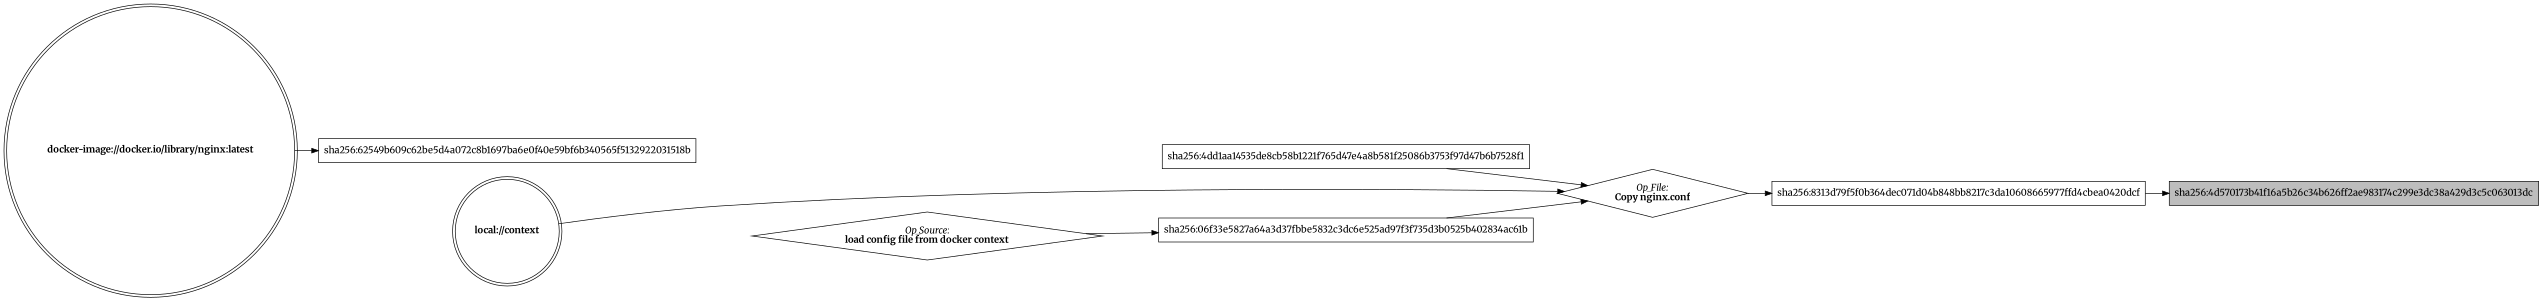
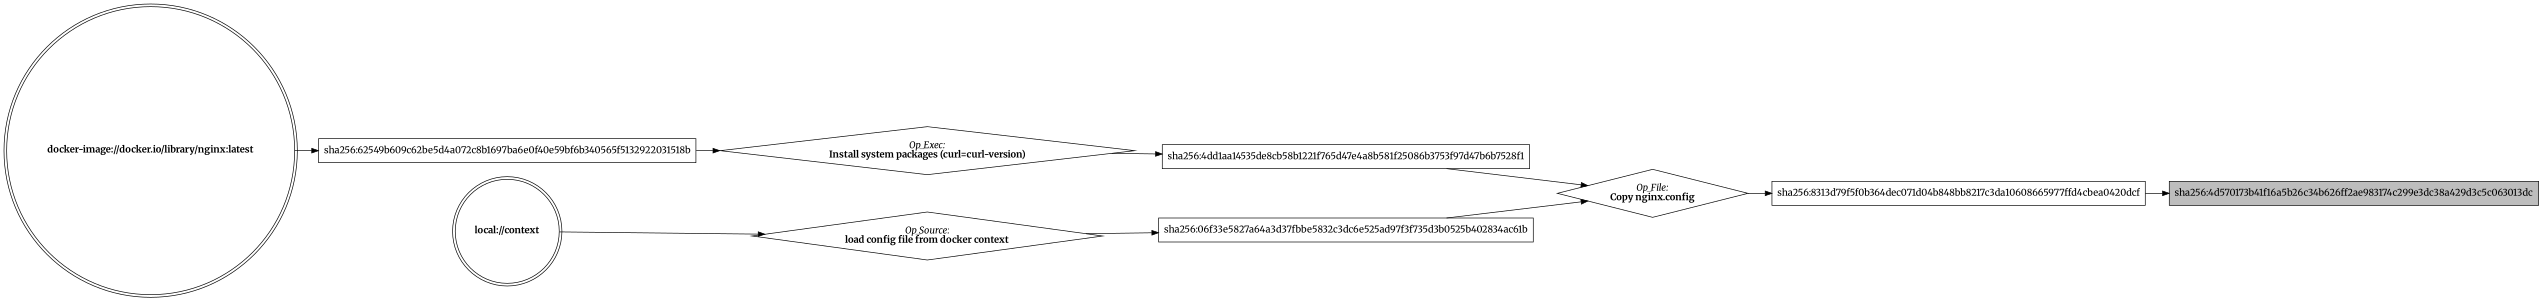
node "Op_Exec:": added
edge "local://context" -> "Op_File:": now "local://context" -> "Op_Source:"
node "Op_File:": text "Copy nginx.conf" -> "Copy nginx.config"
